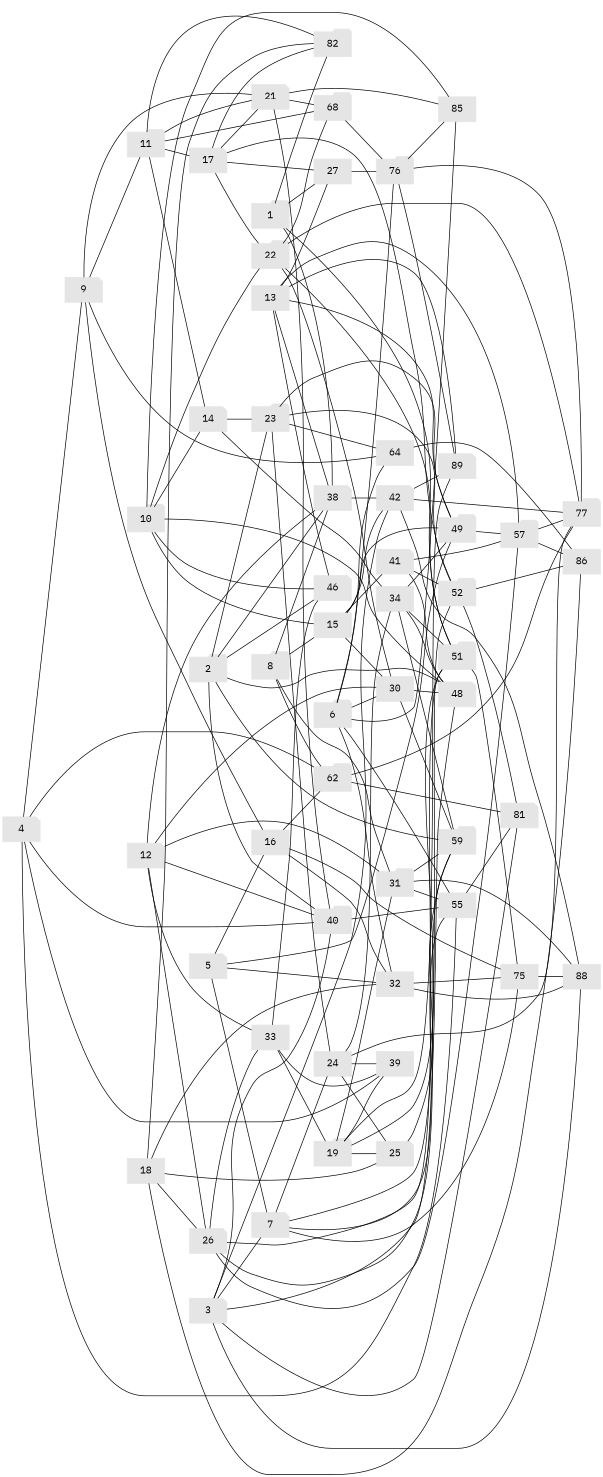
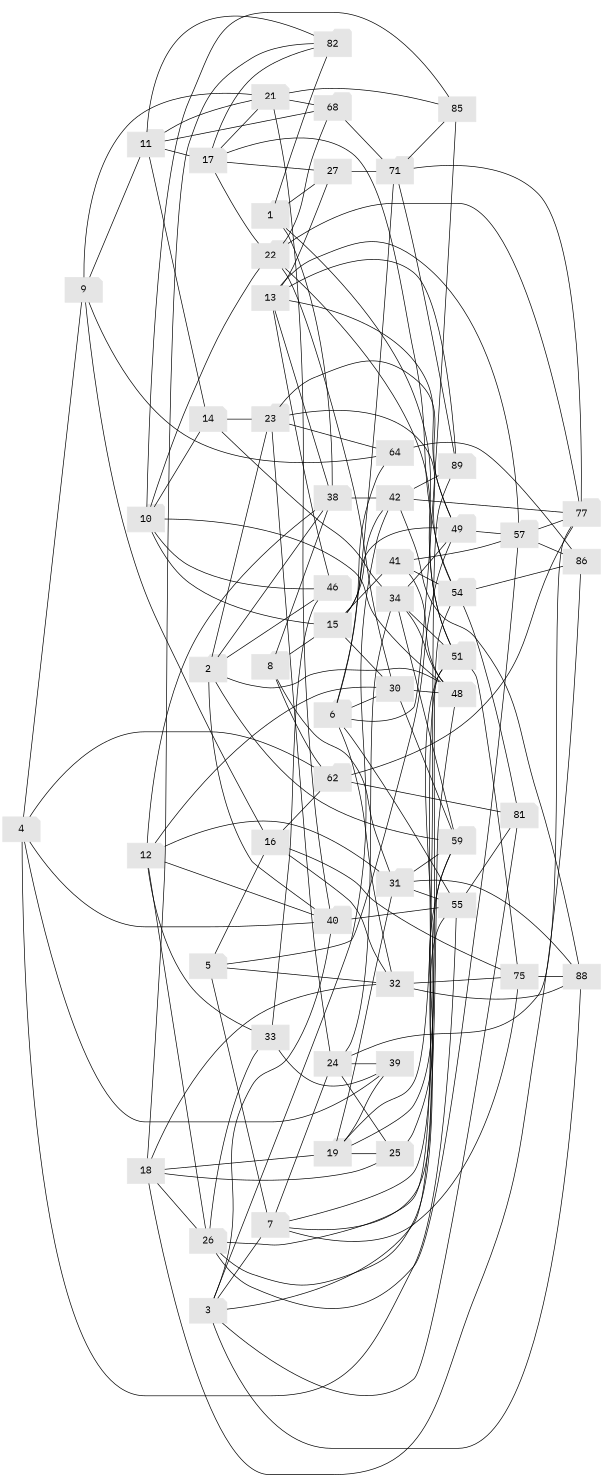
node "76": label "76" -> "71"
node "52": label "52" -> "54"
edge "33" -- "19": now "18" -- "19"
